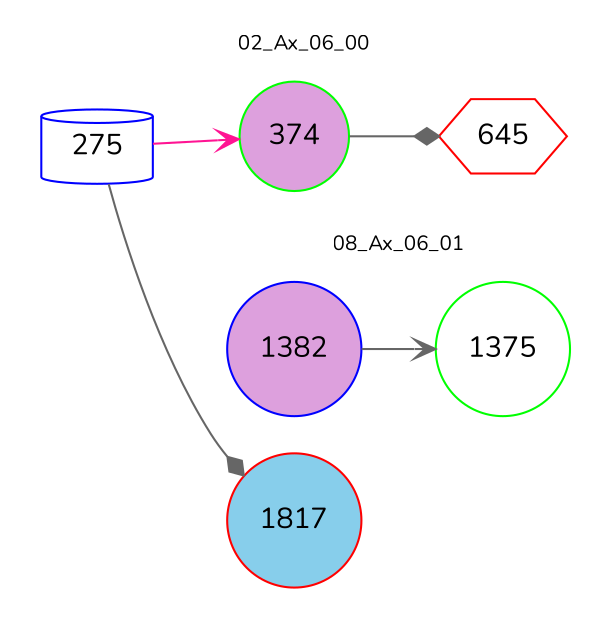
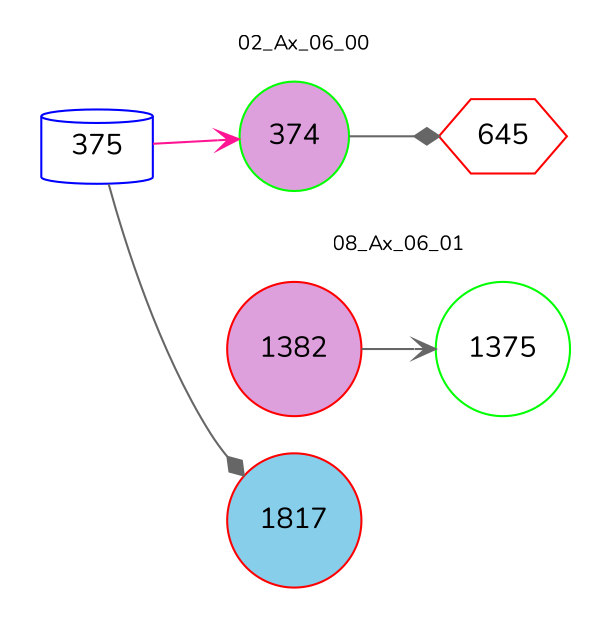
node "275": label "275" -> "375"
node "1382": color blue -> red
